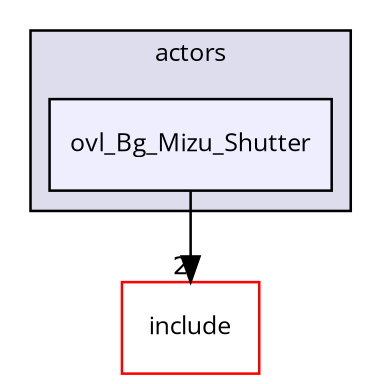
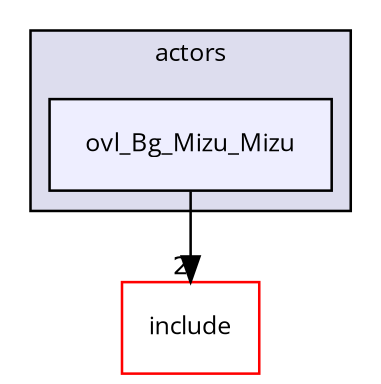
node "ovl_Bg_Mizu_Shutter": label "ovl_Bg_Mizu_Shutter" -> "ovl_Bg_Mizu_Mizu"
